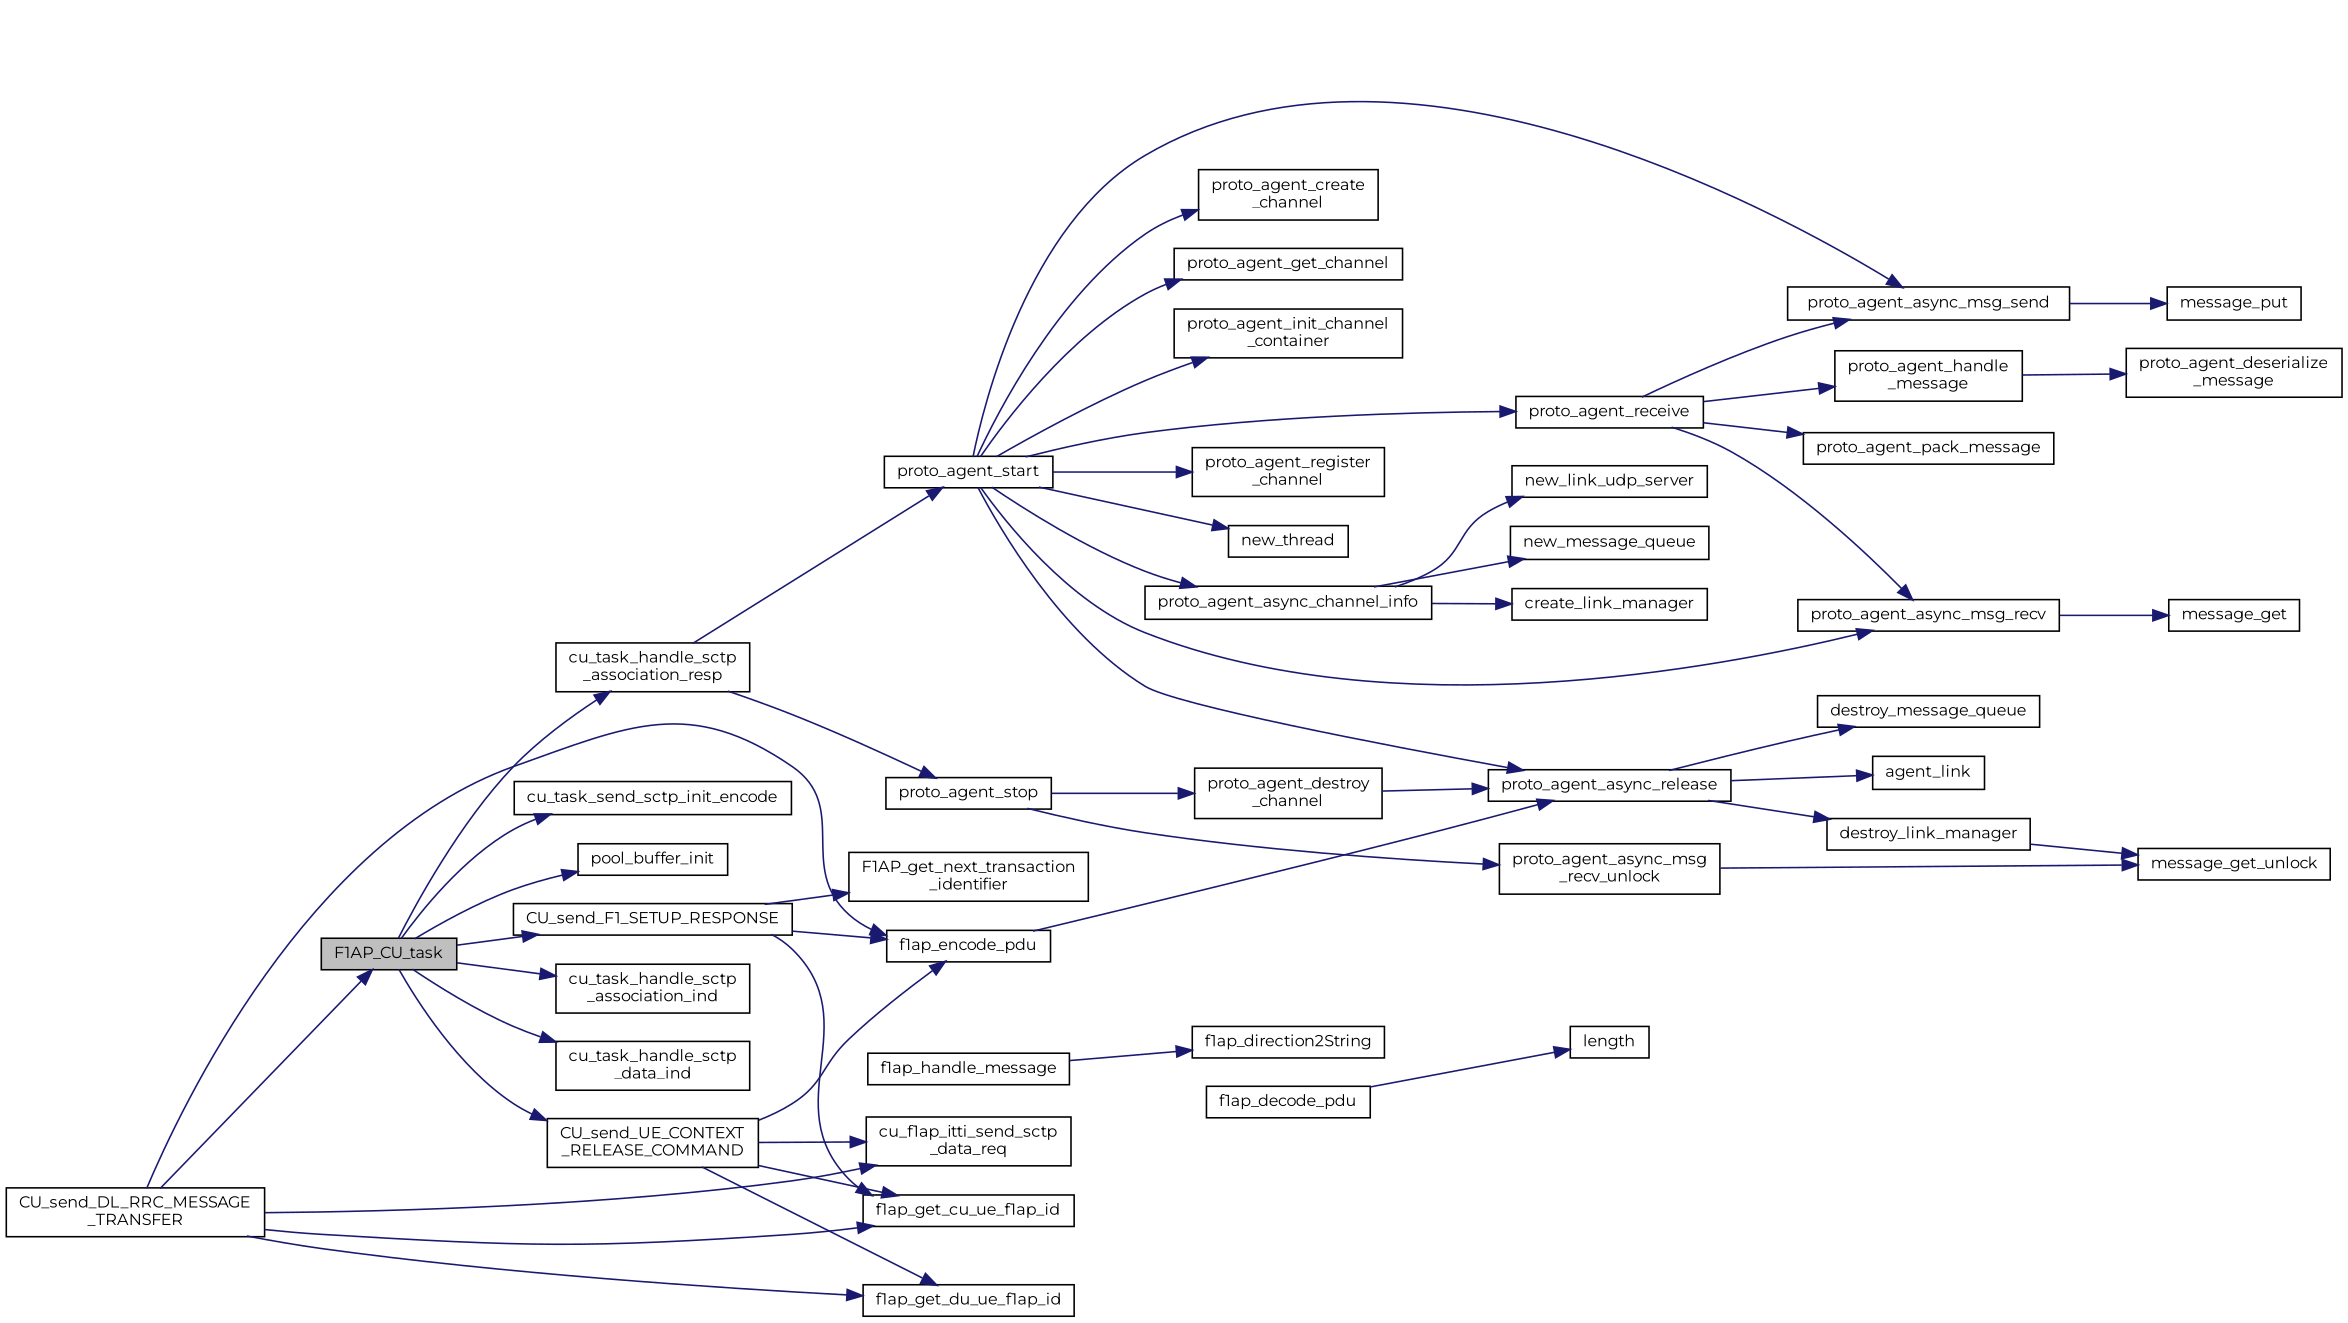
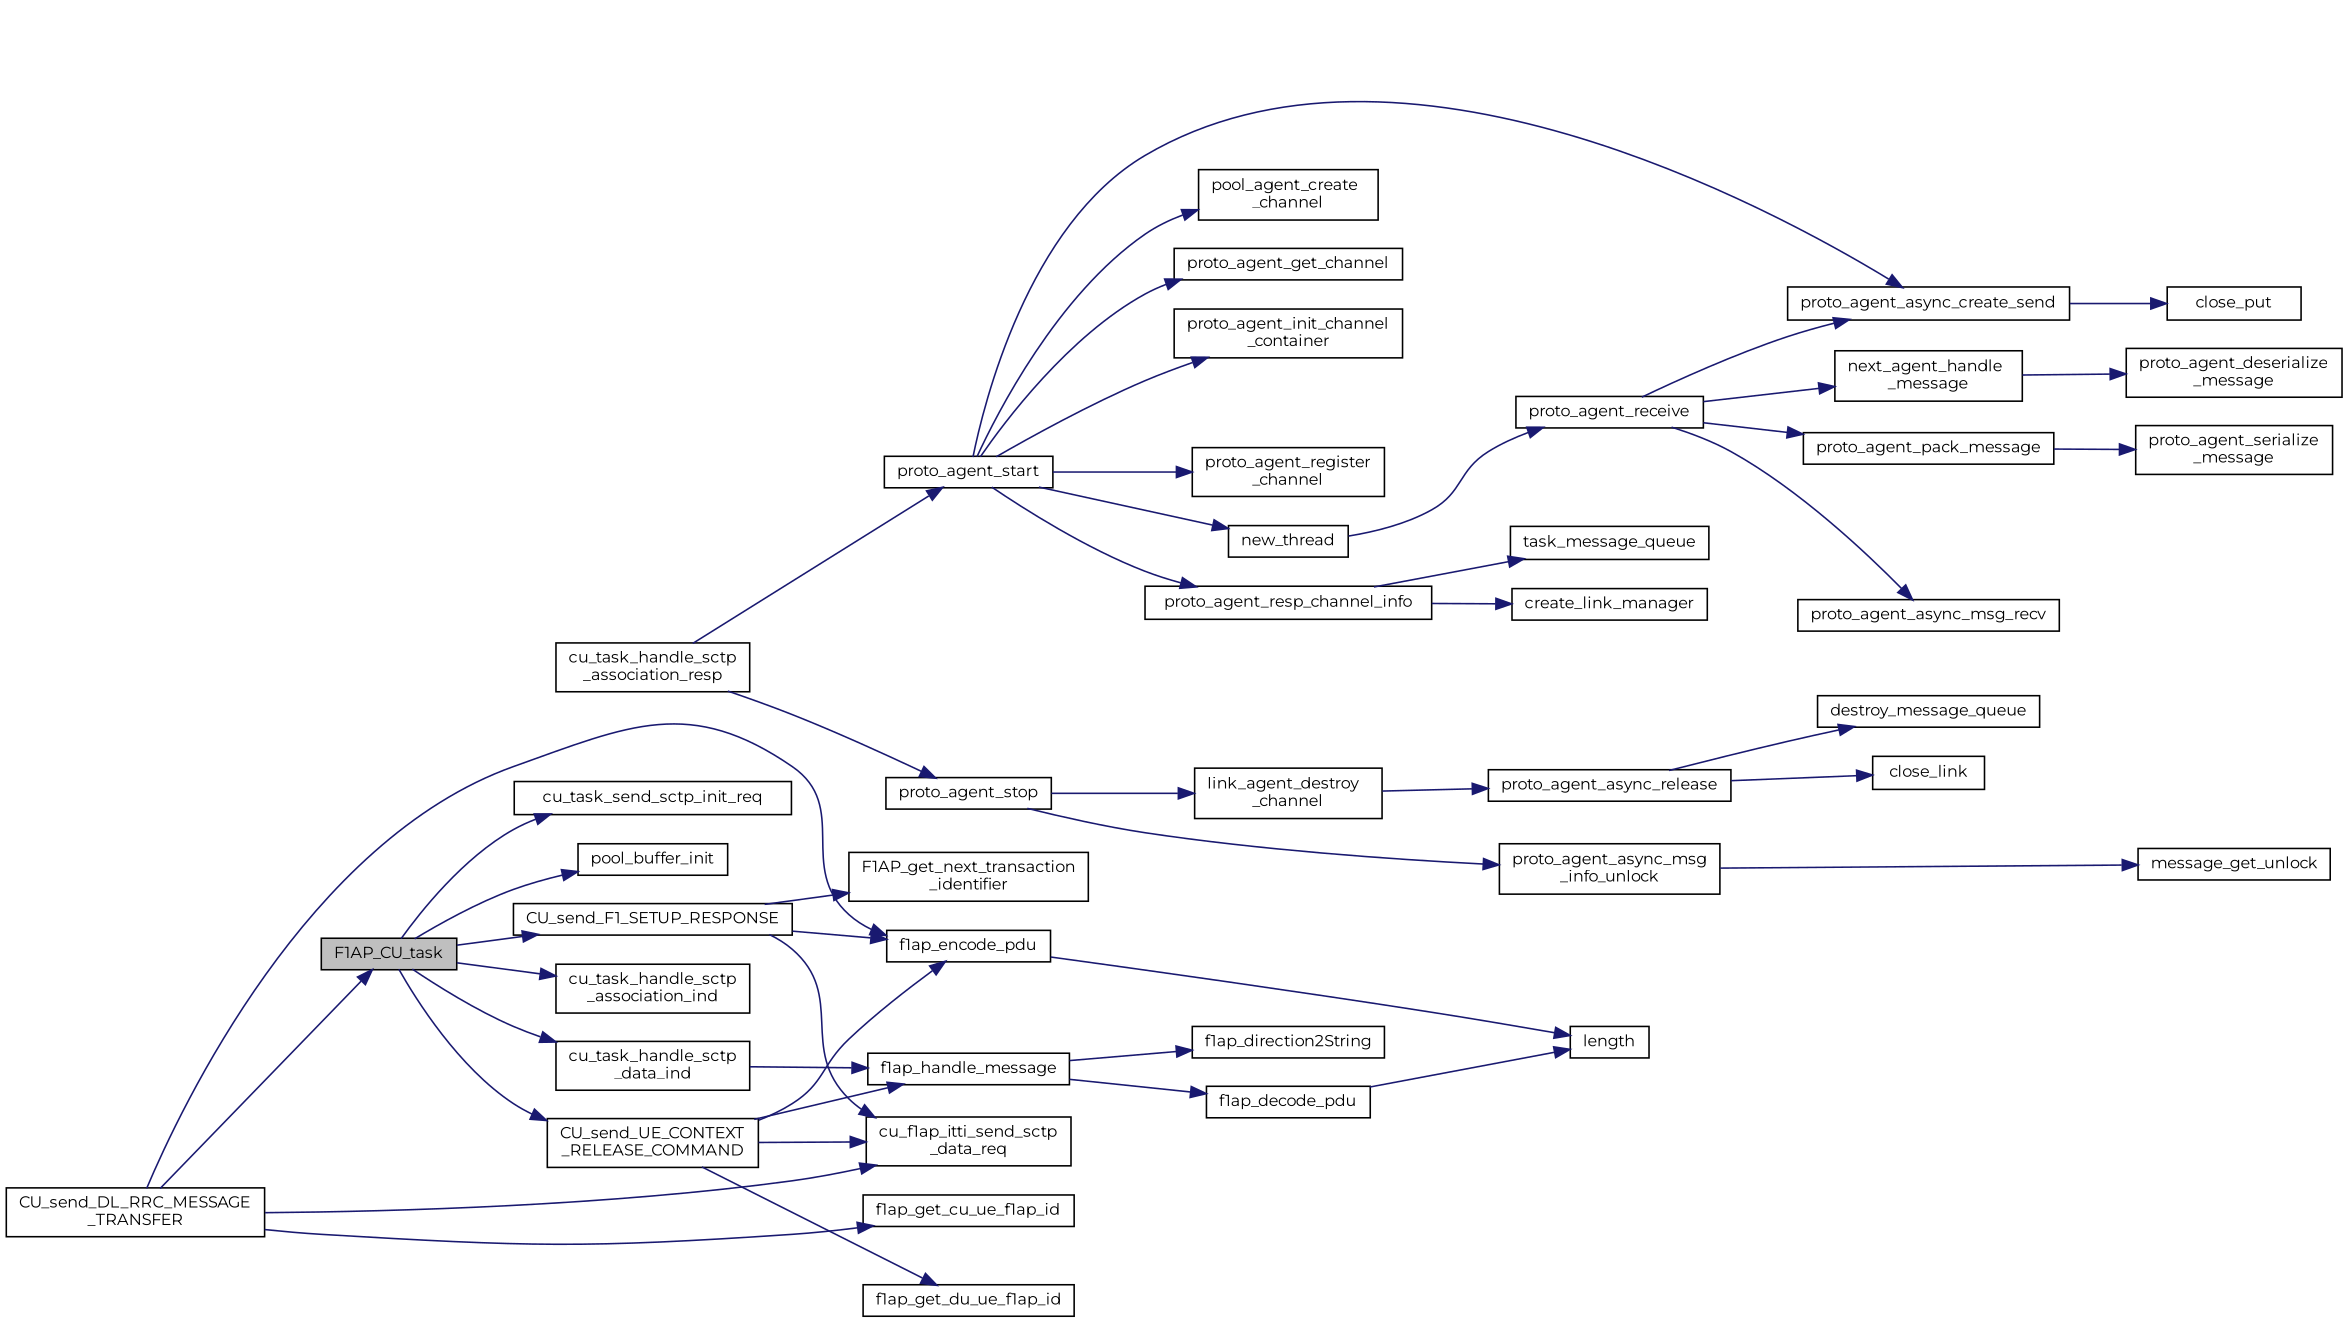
node "proto_agent_create _channel": label "proto_agent_create _channel" -> "pool_agent_create _channel"
node "proto_agent_async_msg_send": label "proto_agent_async_msg_send" -> "proto_agent_async_create_send"
node "message_put": label "message_put" -> "close_put"
node "proto_agent_handle _message": label "proto_agent_handle _message" -> "next_agent_handle _message"
edge "proto_agent_start" -> "proto_agent_receive": now "new_thread" -> "proto_agent_receive"
node "proto_agent_serialize _message": added
node "new_link_udp_server": removed
node "new_message_queue": label "new_message_queue" -> "task_message_queue"
node "proto_agent_async_channel_info": label "proto_agent_async_channel_info" -> "proto_agent_resp_channel_info"
node "message_get": removed
edge "proto_agent_start" -> "proto_agent_async_msg_recv": removed
edge "proto_agent_start" -> "proto_agent_async_release": removed
node "agent_link": label "agent_link" -> "close_link"
node "proto_agent_destroy _channel": label "proto_agent_destroy _channel" -> "link_agent_destroy _channel"
node "cu_task_send_sctp_init_encode": label "cu_task_send_sctp_init_encode" -> "cu_task_send_sctp_init_req"
edge "F1AP_CU_task" -> "cu_task_handle_sctp _association_resp": removed
node "destroy_link_manager": removed
edge "f1ap_encode_pdu" -> "proto_agent_async_release": now "f1ap_encode_pdu" -> "length"
node "proto_agent_async_msg _recv_unlock": label "proto_agent_async_msg _recv_unlock" -> "proto_agent_async_msg _info_unlock"
edge "CU_send_F1_SETUP_RESPONSE" -> "f1ap_get_cu_ue_f1ap_id": now "CU_send_F1_SETUP_RESPONSE" -> "cu_f1ap_itti_send_sctp _data_req"
edge "cu_task_handle_sctp _data_ind" -> "f1ap_handle_message": added
edge "f1ap_handle_message" -> "f1ap_decode_pdu": added
edge "CU_send_UE_CONTEXT _RELEASE_COMMAND" -> "f1ap_get_cu_ue_f1ap_id": now "CU_send_UE_CONTEXT _RELEASE_COMMAND" -> "f1ap_handle_message"
edge "CU_send_DL_RRC_MESSAGE _TRANSFER" -> "f1ap_get_du_ue_f1ap_id": removed
